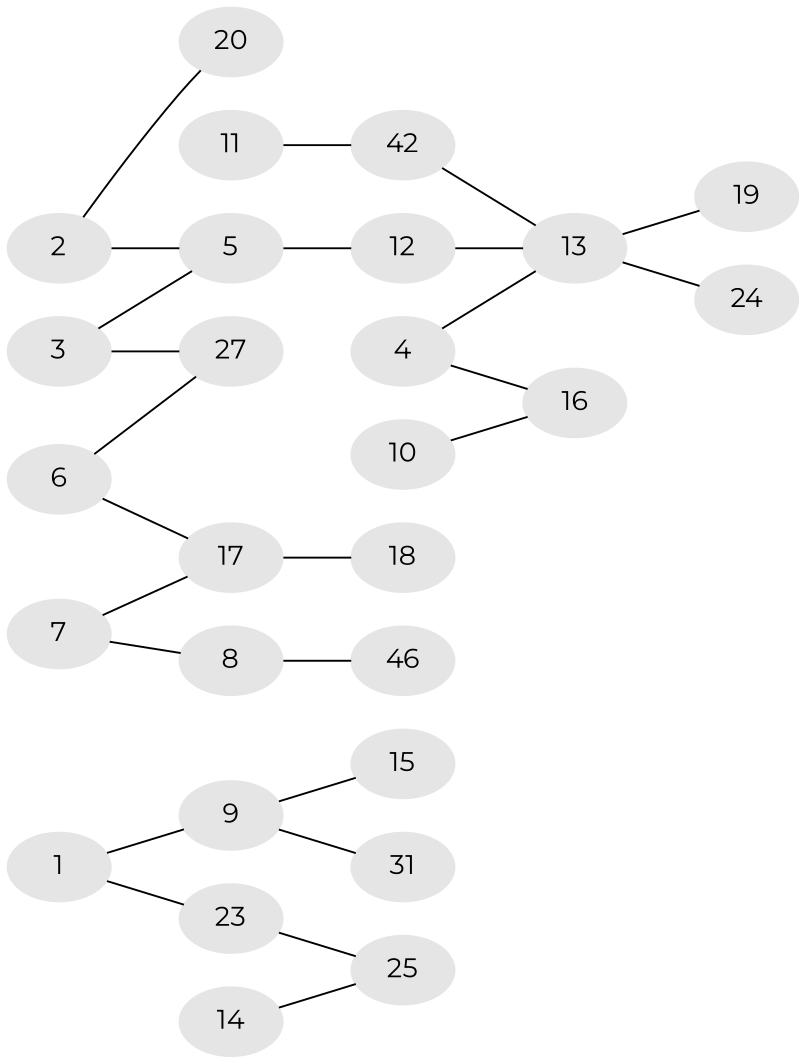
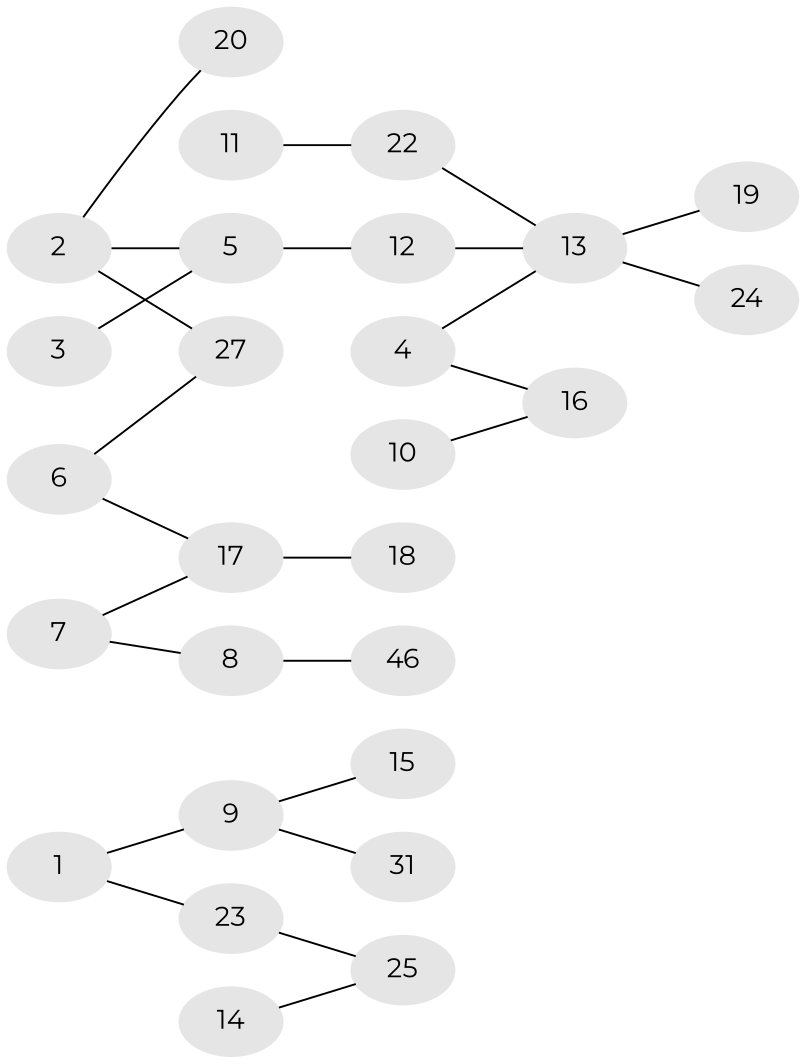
node "42": label "42" -> "22"
edge "3" -- "27": now "2" -- "27"
